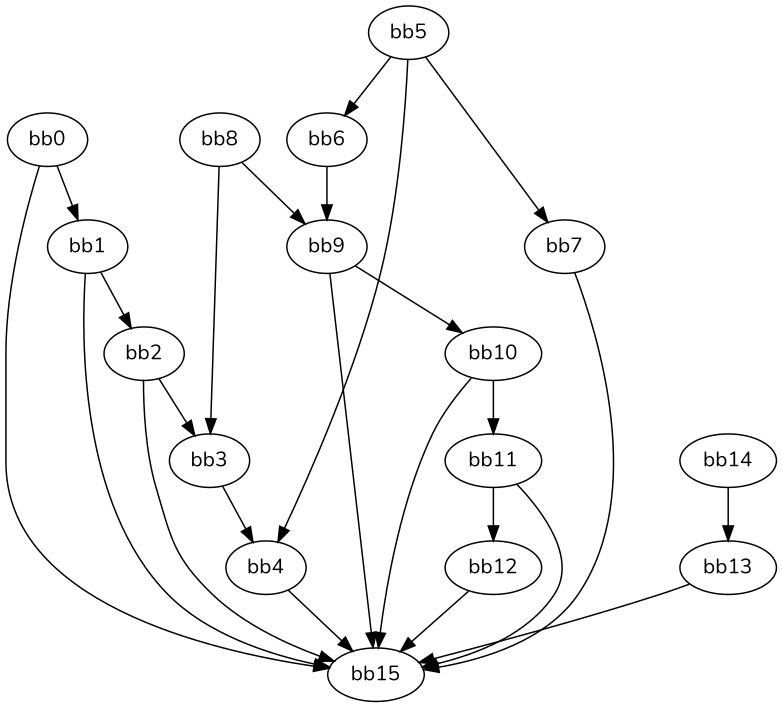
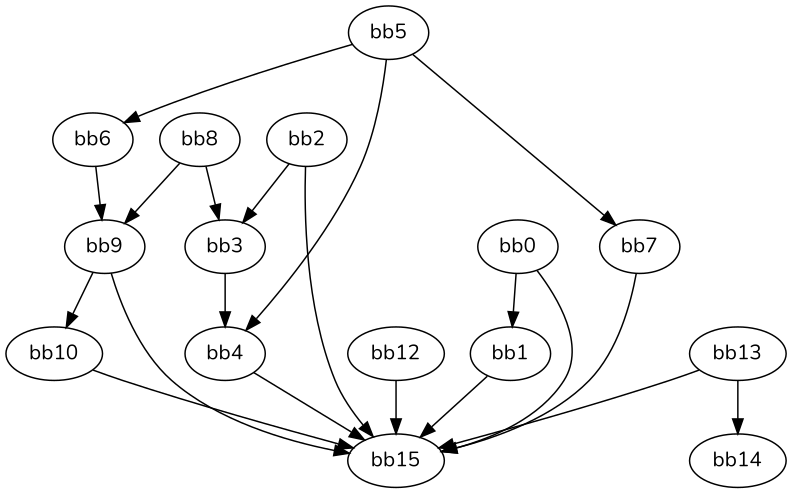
edge "bb1" -> "bb2": removed
node "bb11": removed
edge "bb14" -> "bb13": reversed
